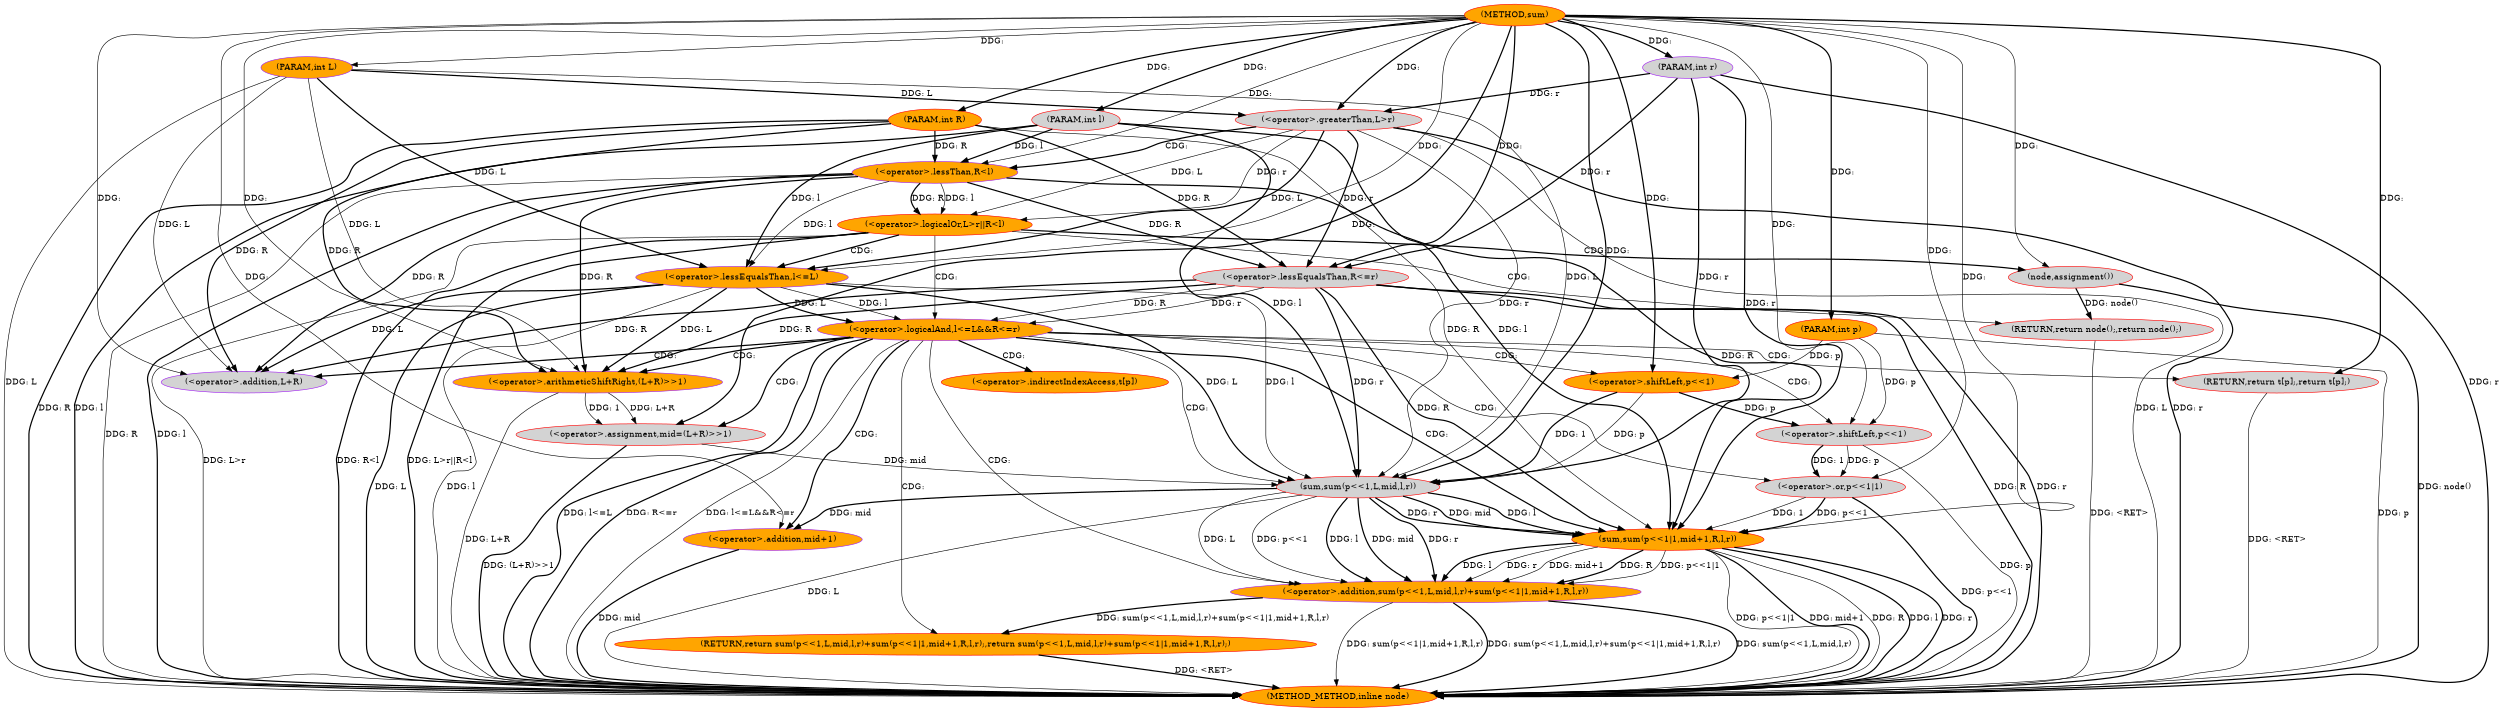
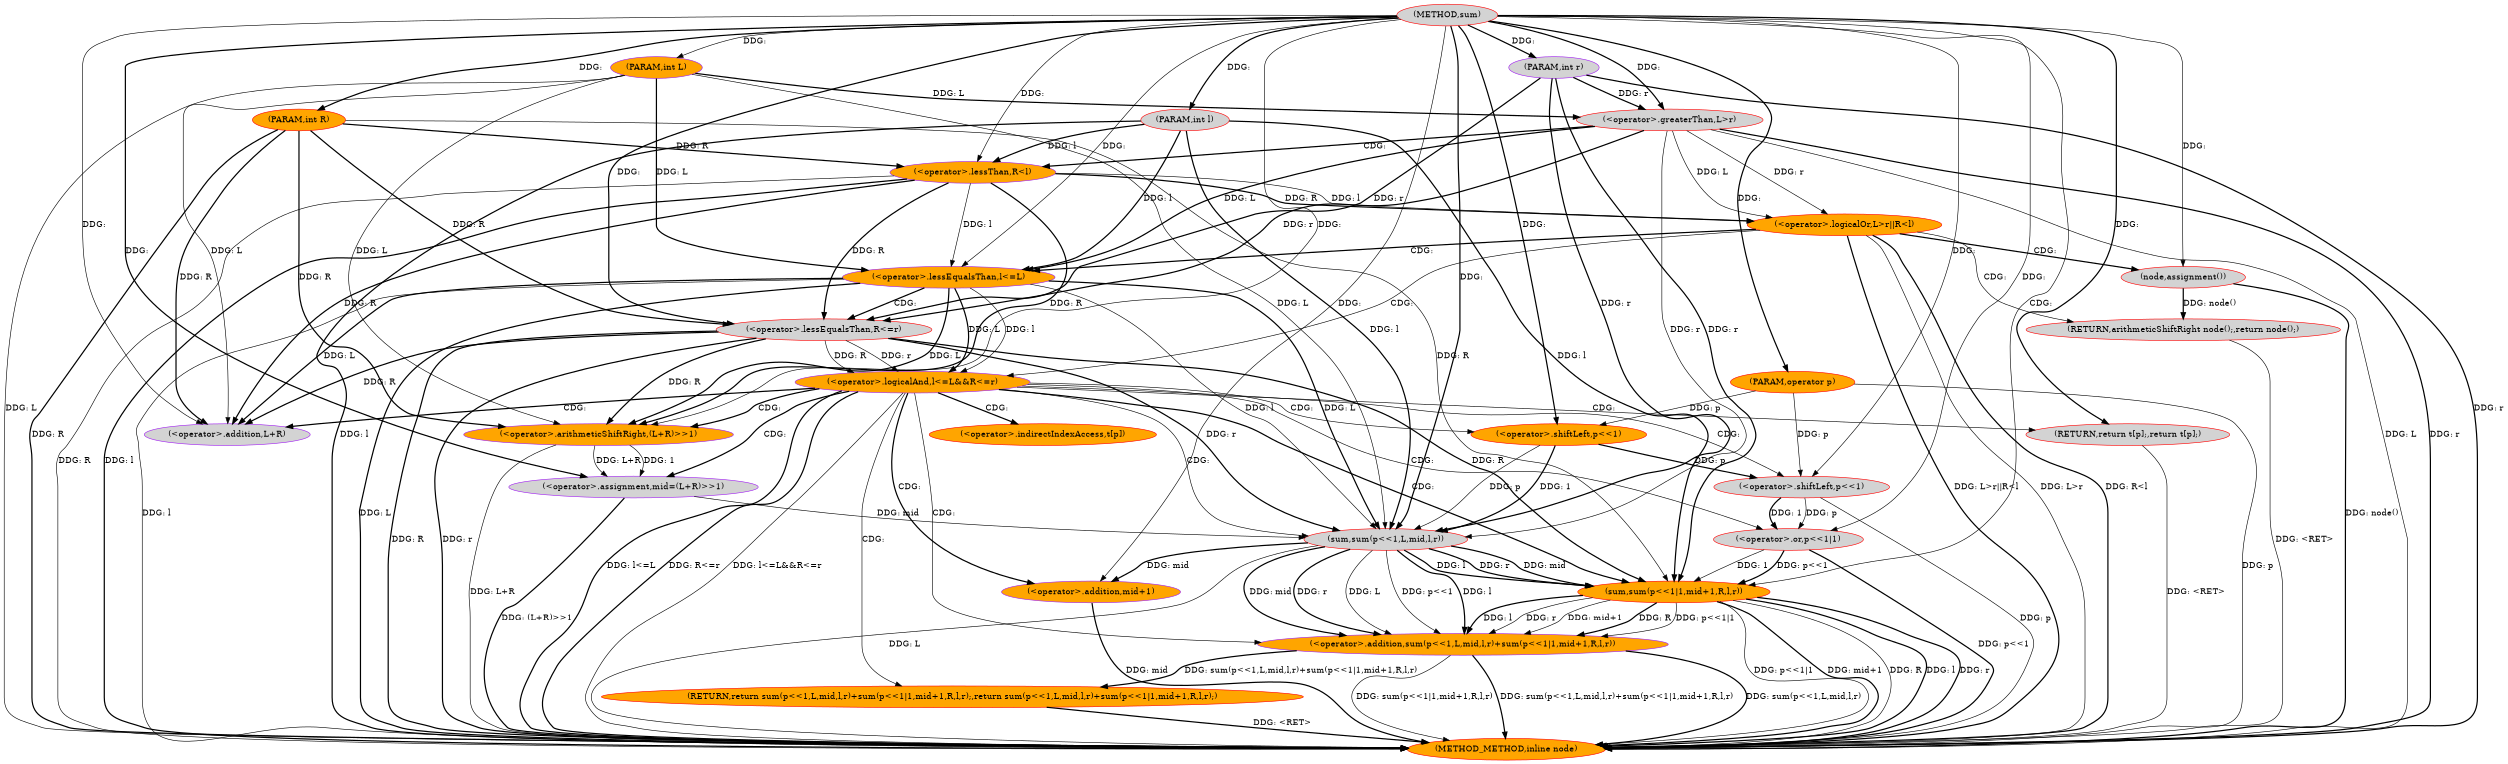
node "(METHOD,sum)": fillcolor orange -> lightgrey
edge "(<operator>.lessThan,R<l)" -> "(sum,sum(p<<1|1,mid+1,R,l,r))": removed, label "DDG: R"
edge "(METHOD,sum)" -> "(sum,sum(p<<1|1,mid+1,R,l,r))": label "DDG: " -> "CDG: "
edge "(<operator>.lessEqualsThan,l<=L)" -> "(<operator>.lessEqualsThan,R<=r)": added, label "CDG:"
node "(PARAM,int p)": label "(PARAM,int p)" -> "(PARAM,operator p)"
node "(RETURN,return node();,return node();)": label "(RETURN,return node();,return node();)" -> "(RETURN,arithmeticShiftRight node();,return node();)"
node "(<operator>.assignment,mid=(L+R)>>1)": color red -> purple
